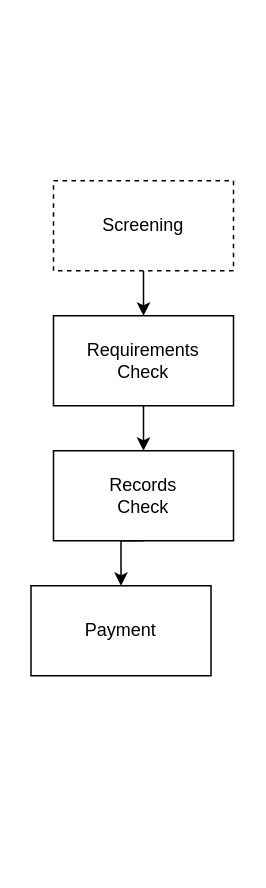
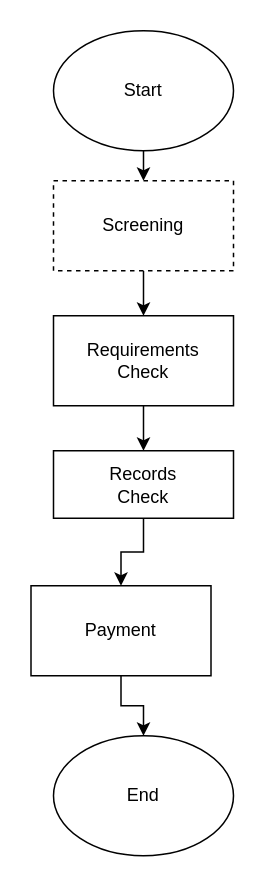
node "Start": added
edge "Start" -> "Screening": added
node "Records Check": size 180x90 -> 180x68
edge "Payment" -> "End": added
node "End": added
